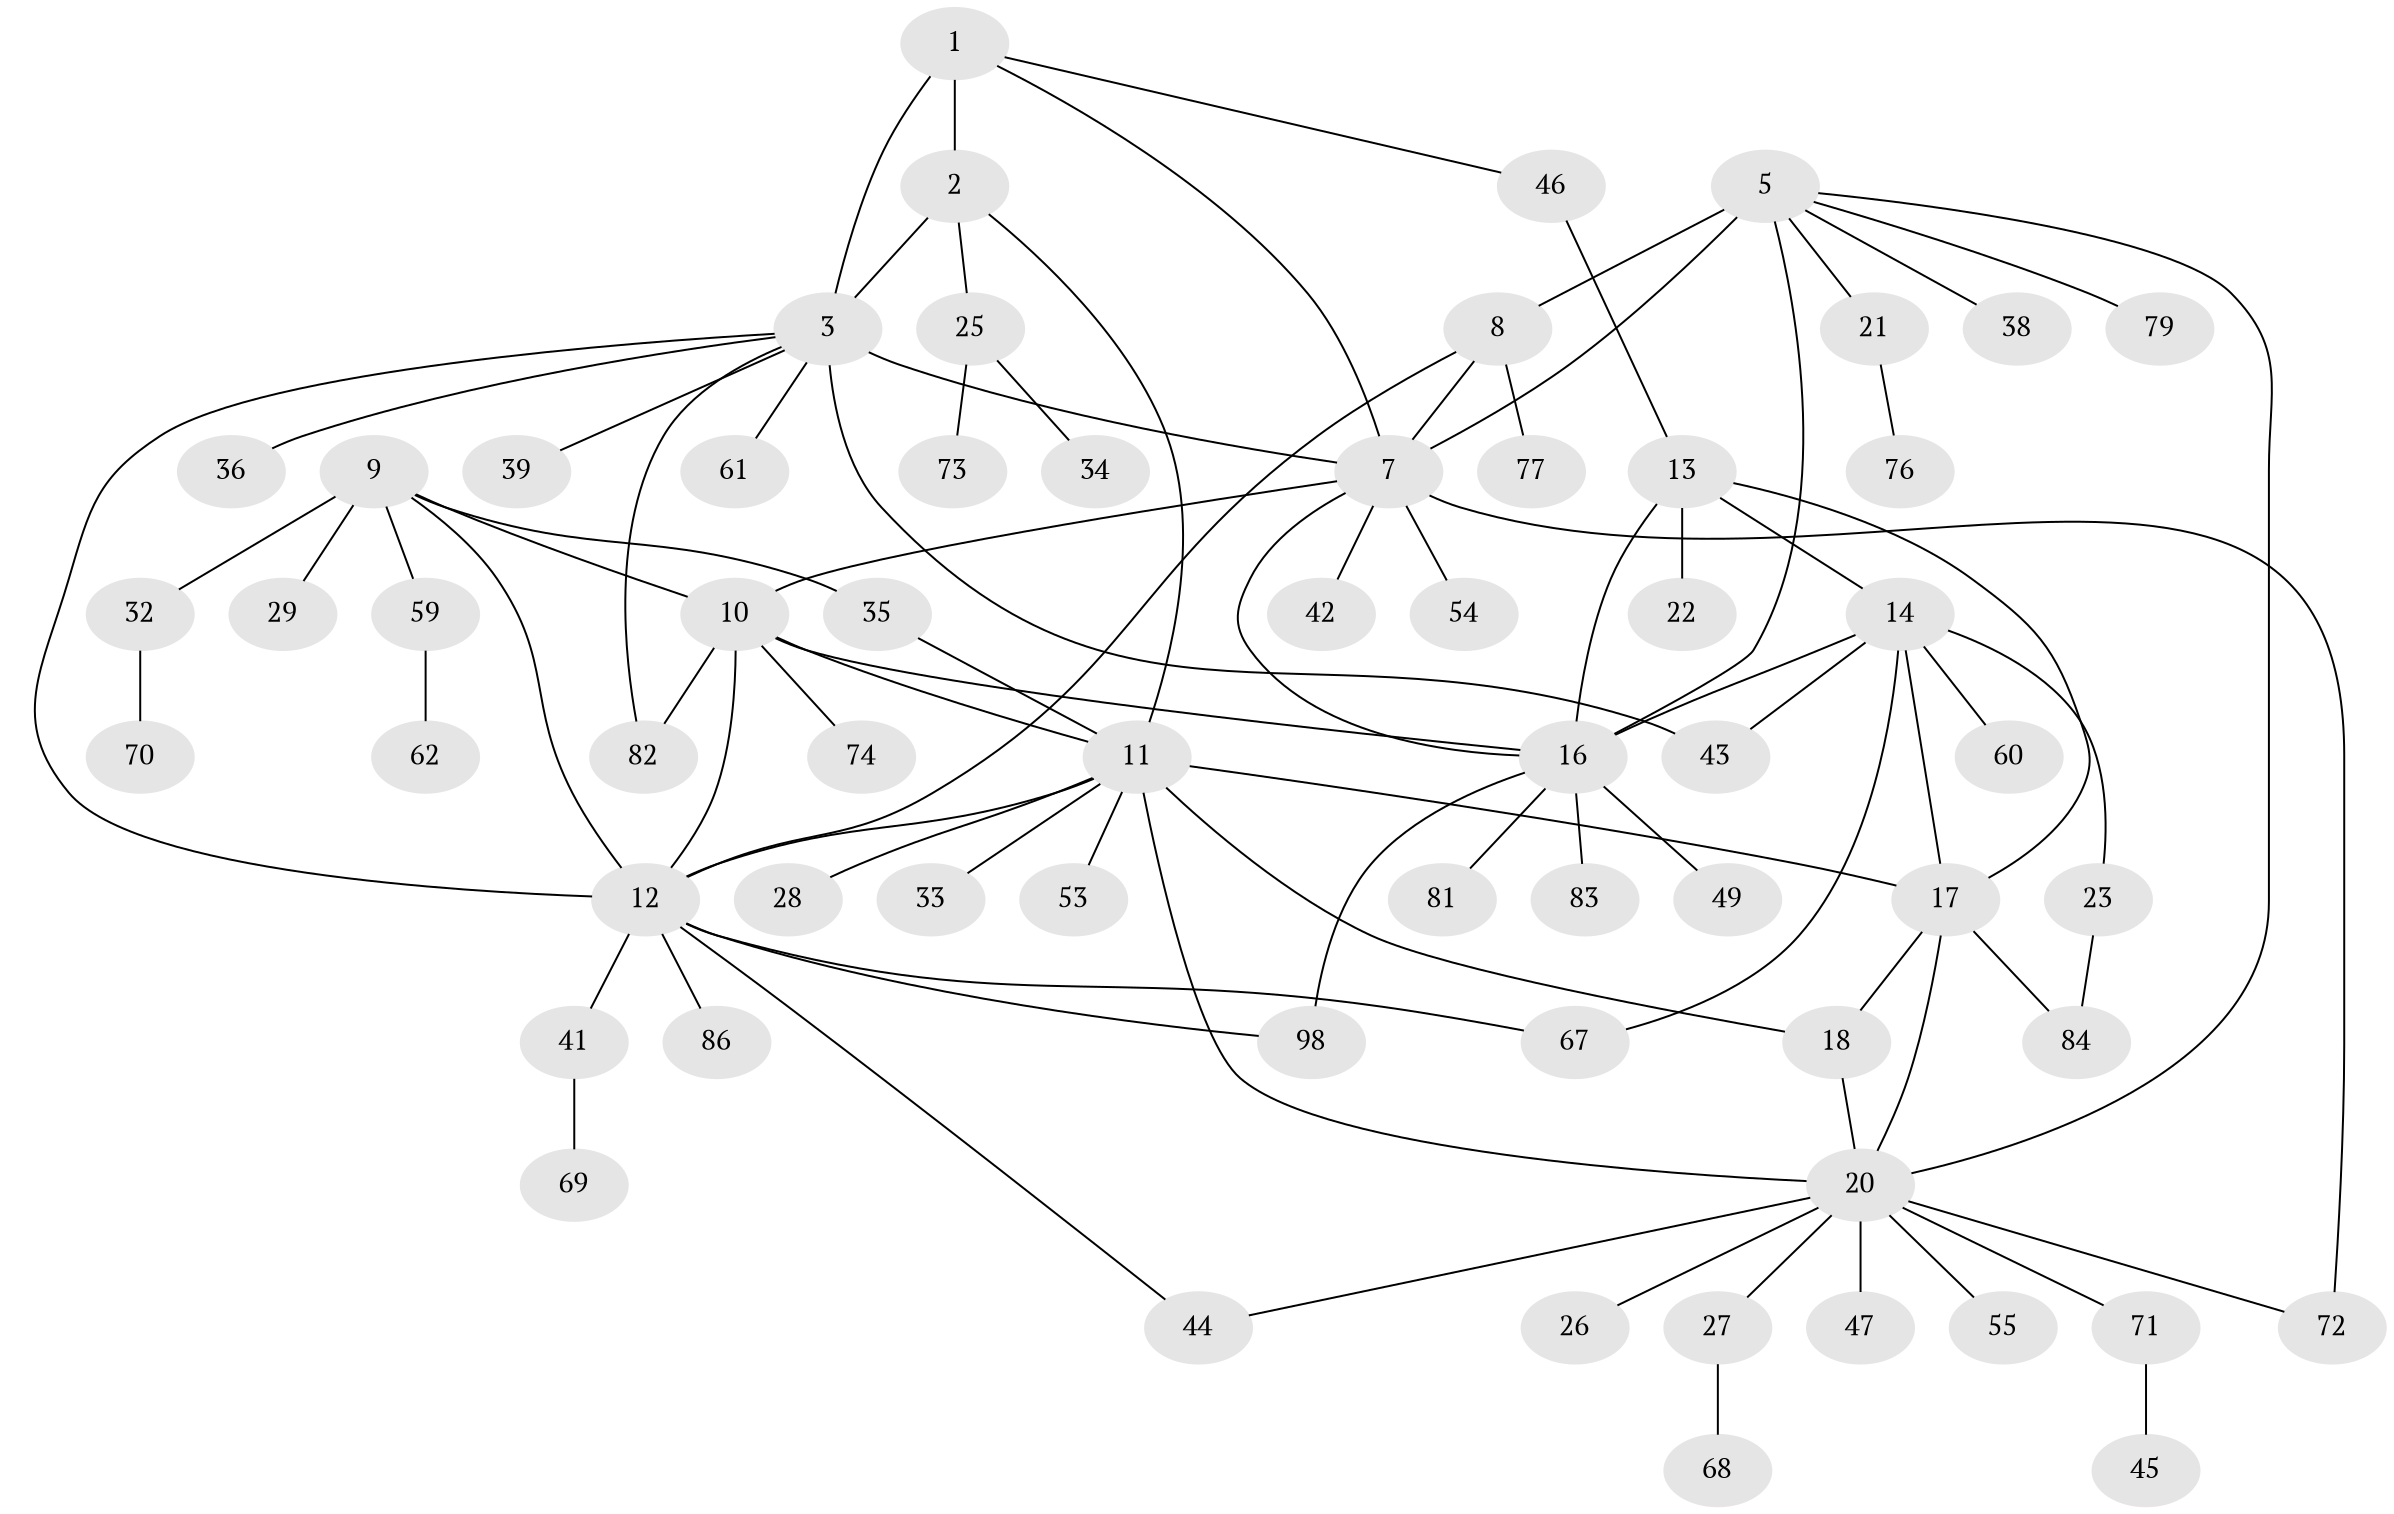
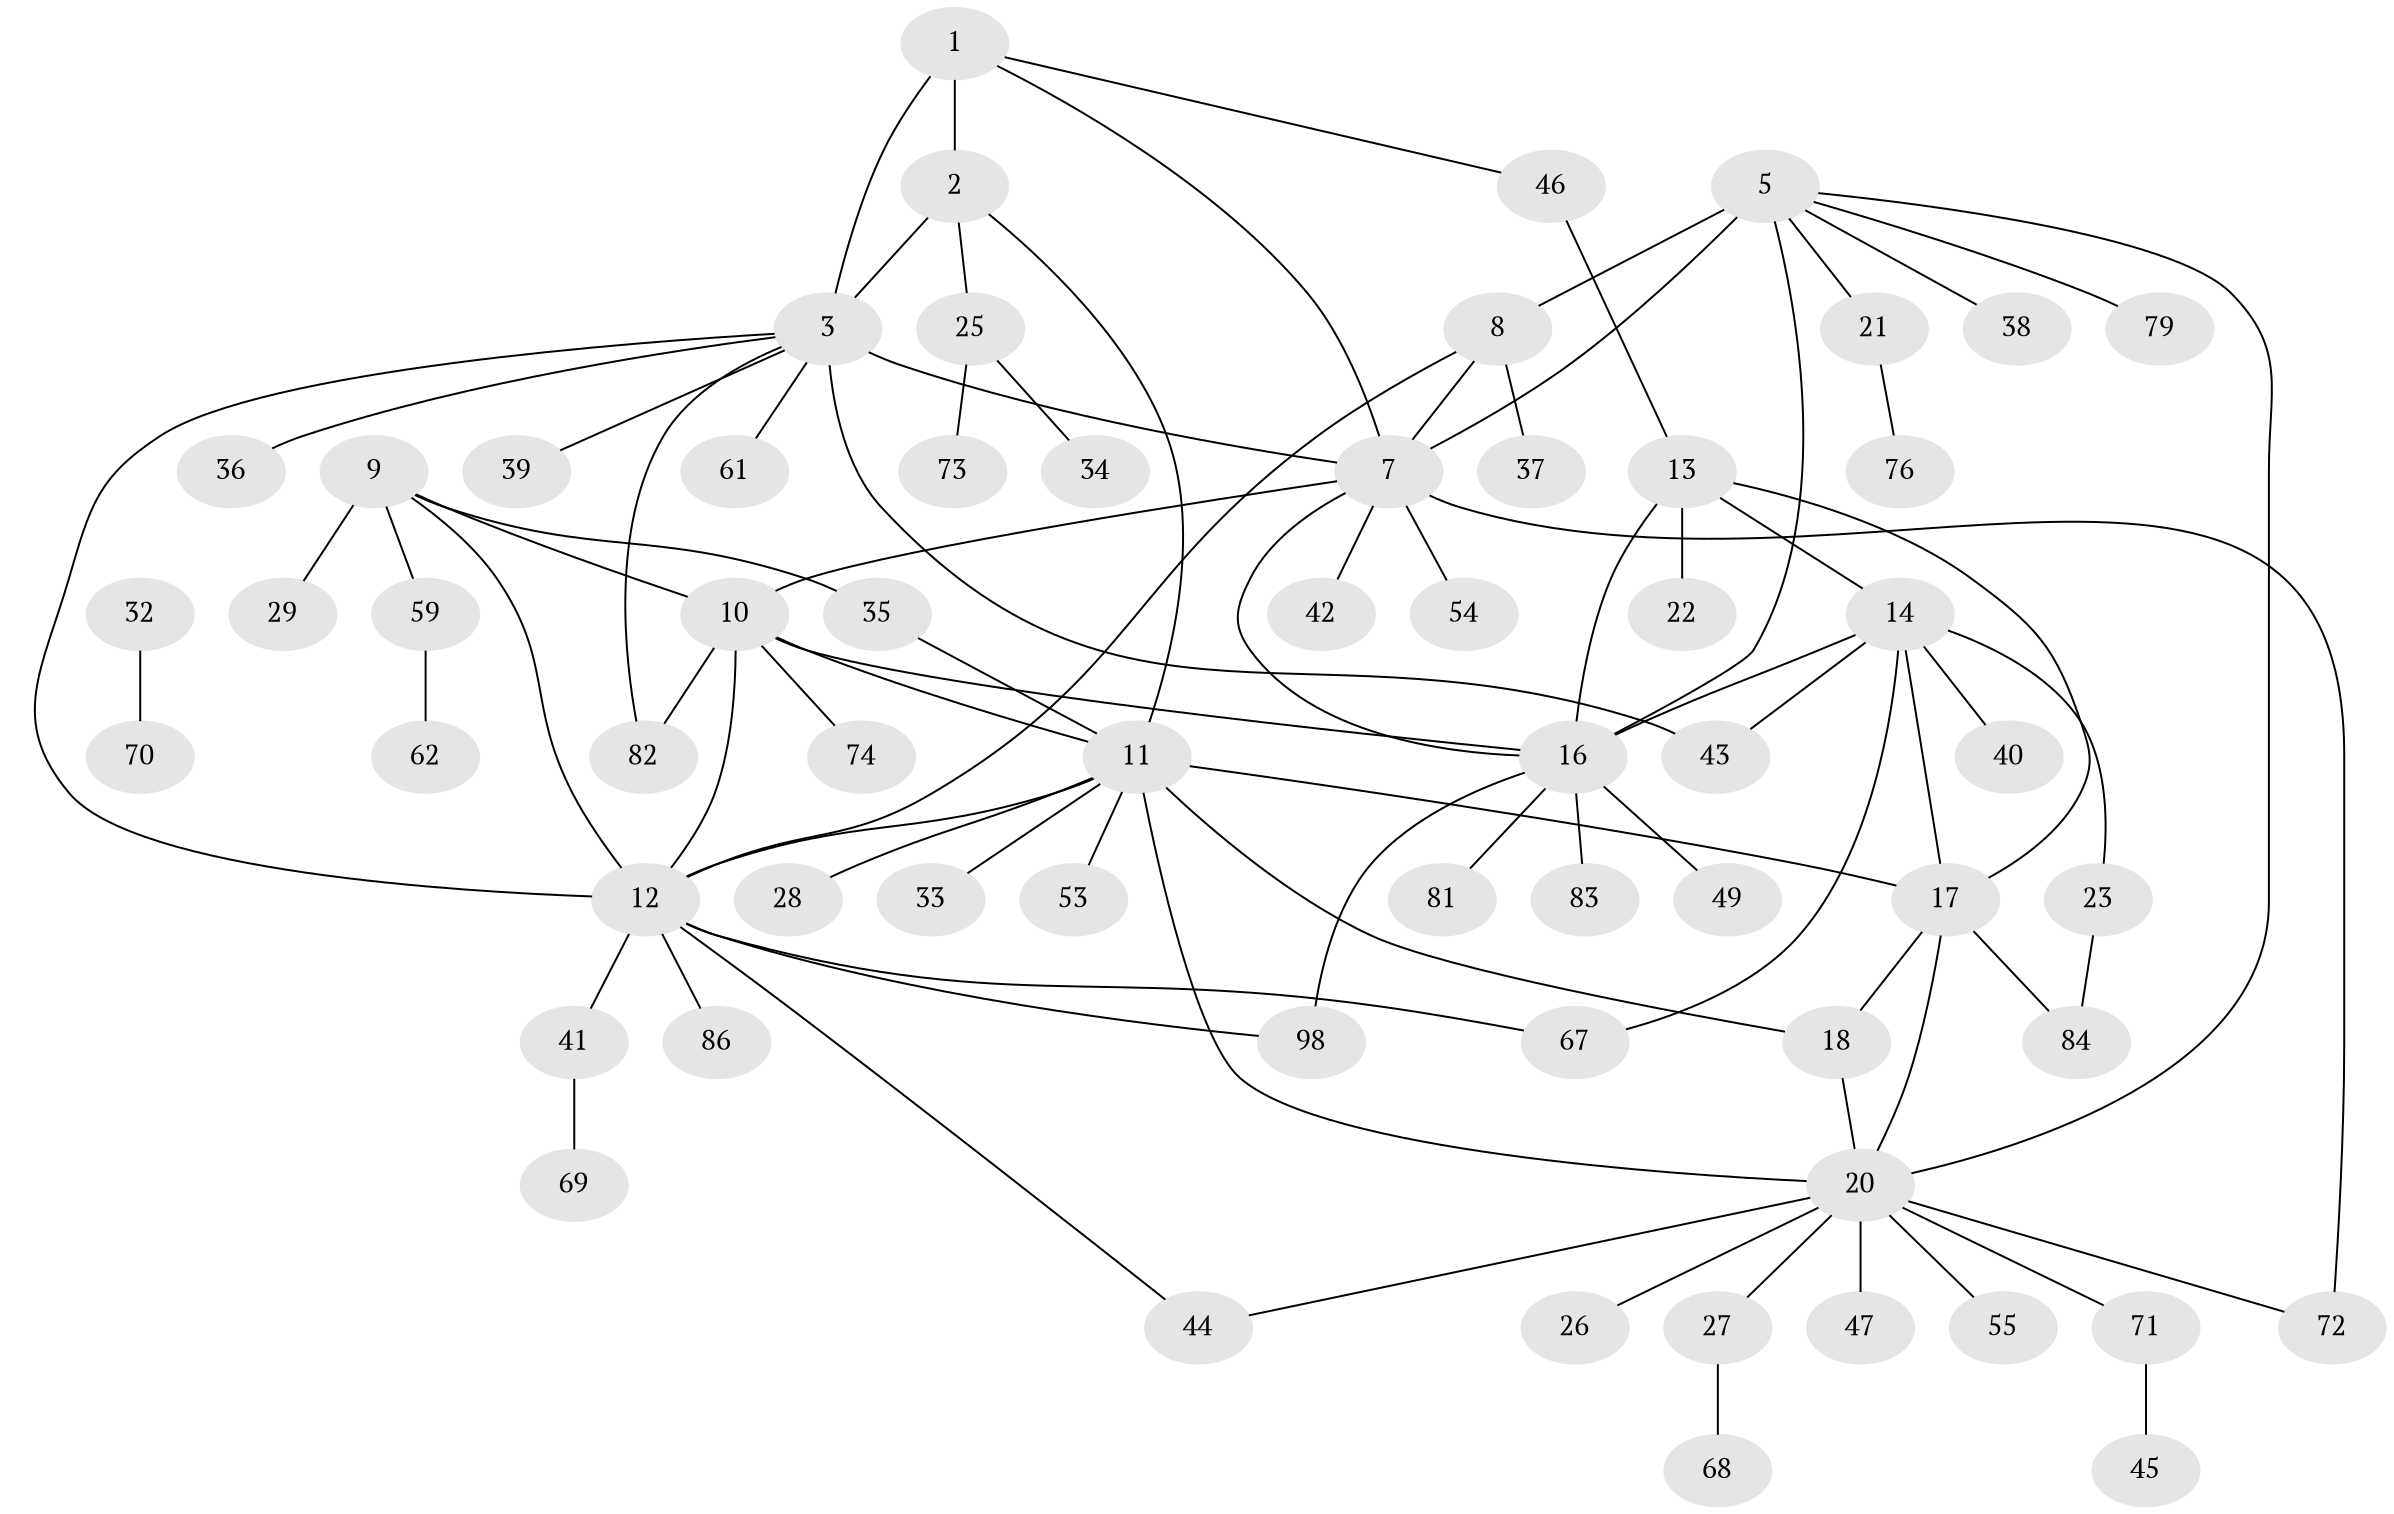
node "77": label "77" -> "37"
edge "9" -- "32": removed
node "60": label "60" -> "40"
